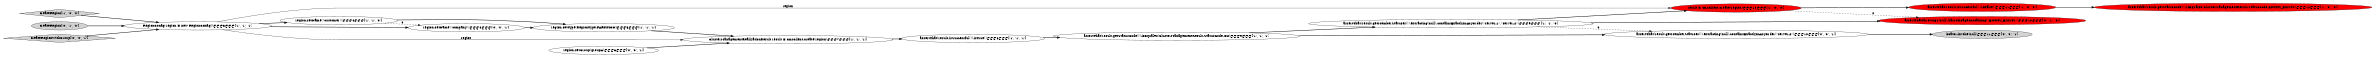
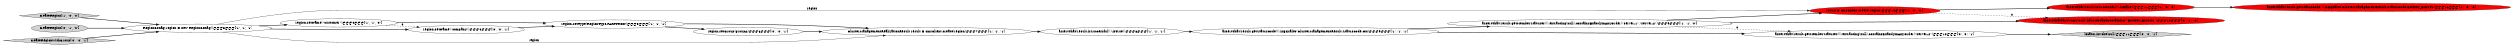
edge "region.setType(RegionType.PARTITION)@@@5@@@['1', '1', '1']" -> "region.setGroup(groupA)@@@6@@@['0', '0', '1']": added
node "locator.invoke(null)@@@11@@@['0', '0', '1']": shape ellipse -> diamond
